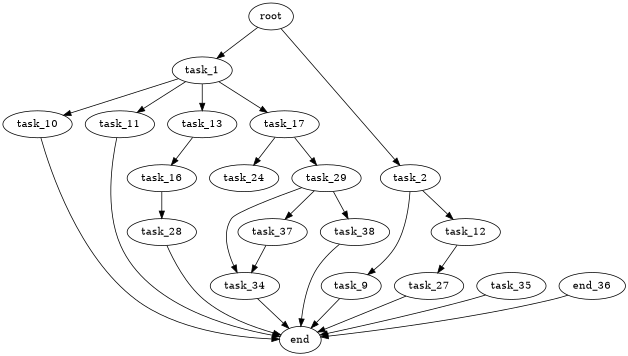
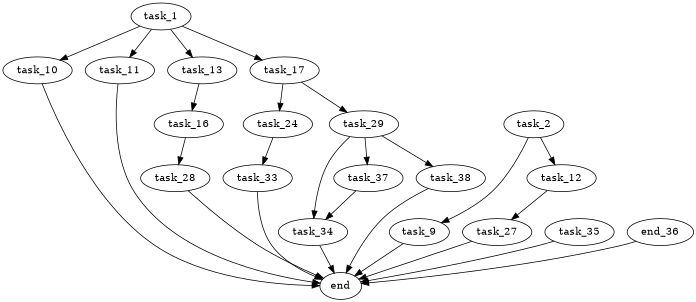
node "root": removed
node "task_33": added
